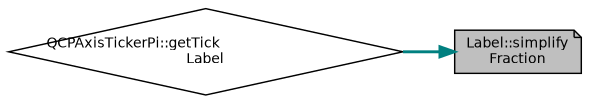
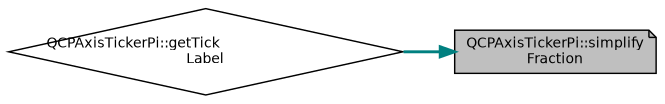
node "Label::simplify Fraction": label "Label::simplify Fraction" -> "QCPAxisTickerPi::simplify Fraction"
